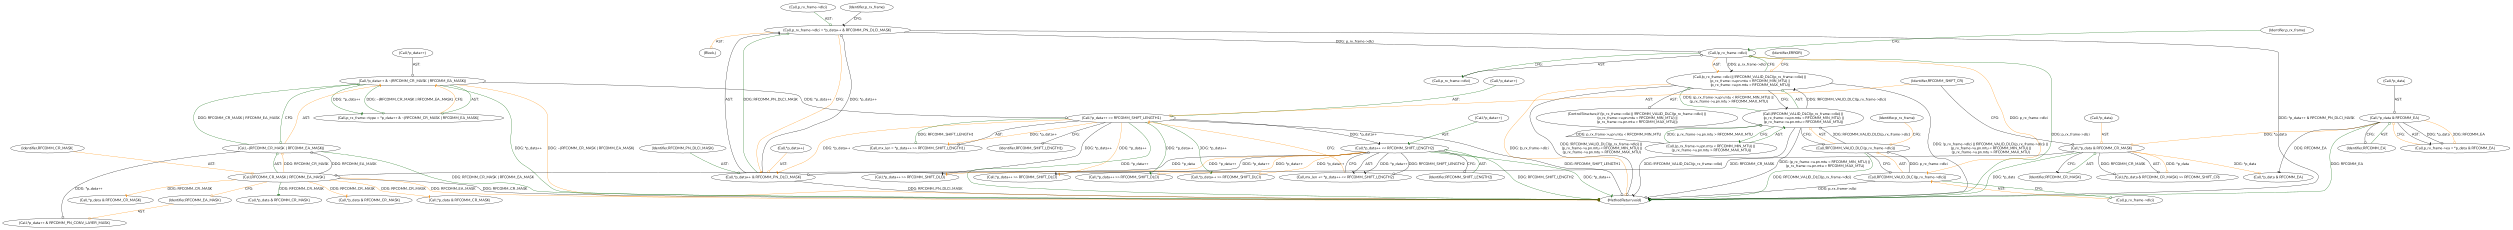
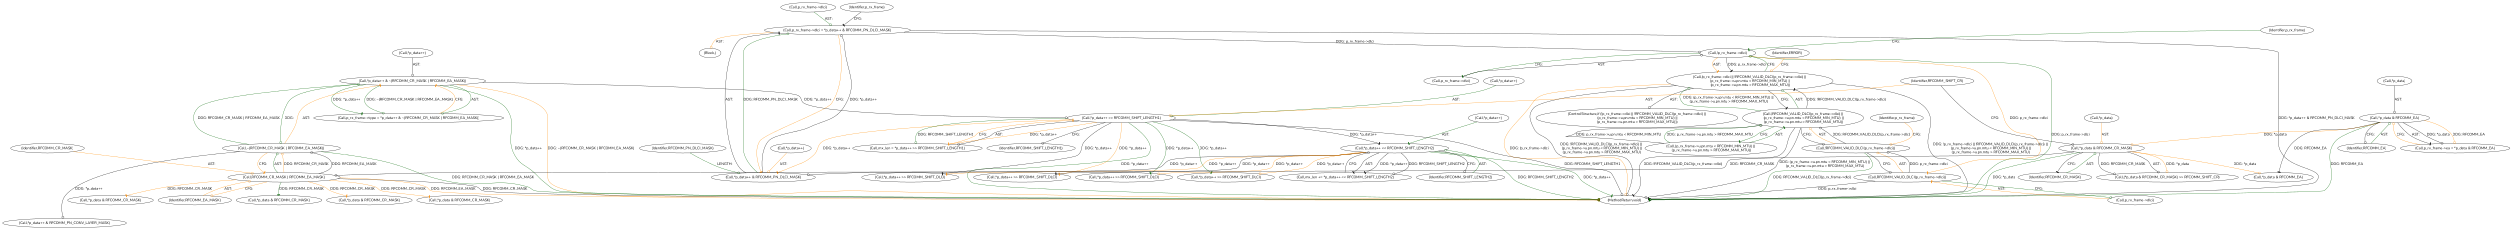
edge "(Call,*p_data++ & ~(RFCOMM_CR_MASK | RFCOMM_EA_MASK))" -> "(Call,~(RFCOMM_CR_MASK | RFCOMM_EA_MASK))": label "CFG: " -> "DDG: "
edge "(Call,mx_len += *p_data++ << RFCOMM_SHIFT_LENGTH2)" -> "(Call,*p_data++ >> RFCOMM_SHIFT_LENGTH1)": now "(Call,mx_len = *p_data++ >> RFCOMM_SHIFT_LENGTH1)" -> "(Call,*p_data++ >> RFCOMM_SHIFT_LENGTH1)"
edge "(Call,~(RFCOMM_CR_MASK | RFCOMM_EA_MASK))" -> "(Call,RFCOMM_CR_MASK | RFCOMM_EA_MASK)": added, label "CFG:"
edge "(Identifier,RFCOMM_PN_DLCI_MASK)" -> "(Call,*p_data++ & RFCOMM_PN_DLCI_MASK)": label "AST: " -> "LENGTH: "
edge "(Call,*p_data++ << RFCOMM_SHIFT_LENGTH2)" -> "(Call,*p_data++ & RFCOMM_PN_DLCI_MASK)": label "DDG: *p_data" -> "DDG: *p_data++"
edge "(Call,*p_data++ & RFCOMM_PN_DLCI_MASK)" -> "(MethodReturn,void)": removed, label "DDG: RFCOMM_PN_DLCI_MASK"
edge "(Identifier,RFCOMM_EA_MASK)" -> "(Call,*p_data++ & RFCOMM_PN_CONV_LAYER_MASK)": now "(Identifier,RFCOMM_EA_MASK)" -> "(Call,RFCOMM_CR_MASK | RFCOMM_EA_MASK)"
